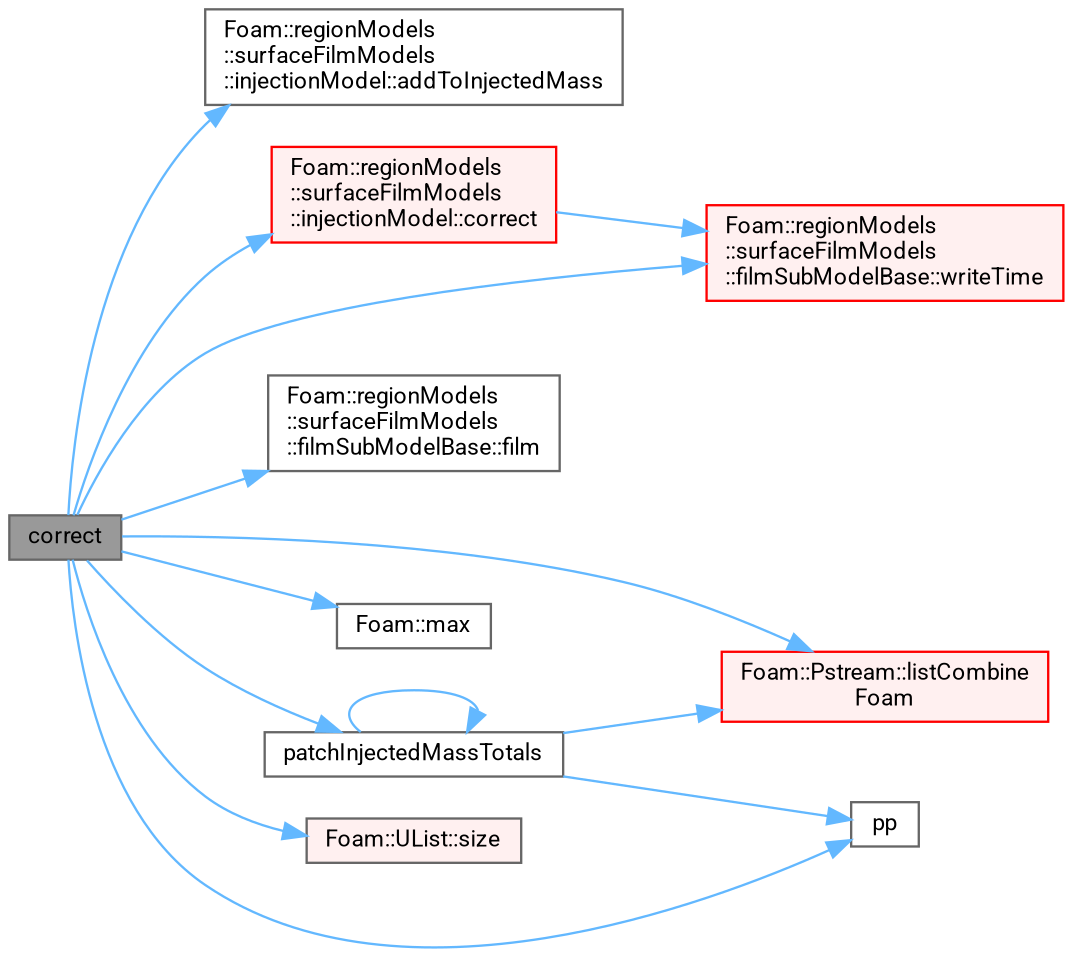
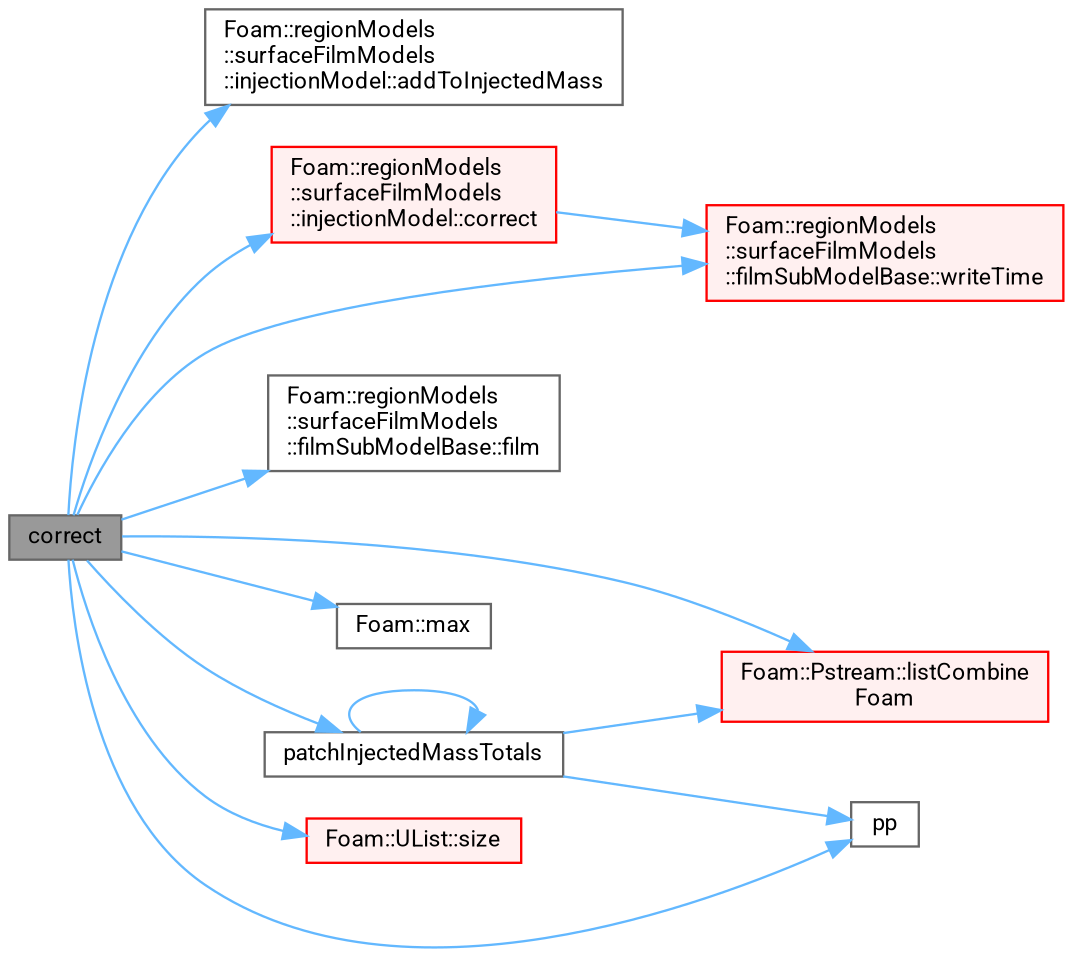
node "Foam::UList::size": color grey40 -> red
